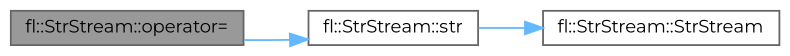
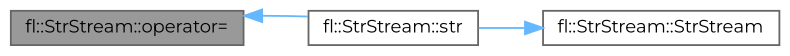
edge "fl::StrStream::operator=" -> "fl::StrStream::str": reversed
